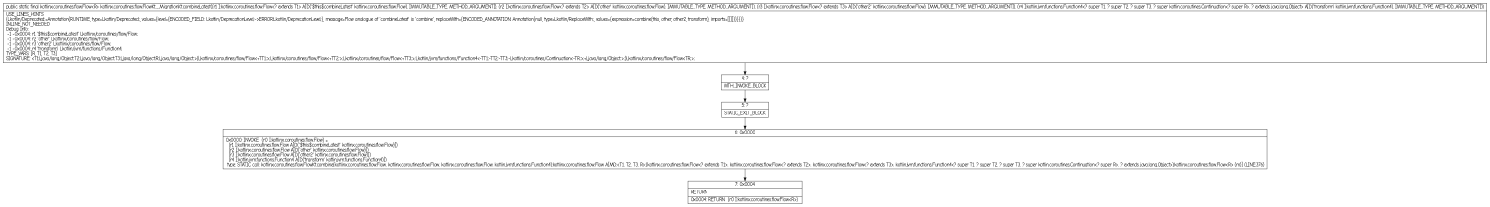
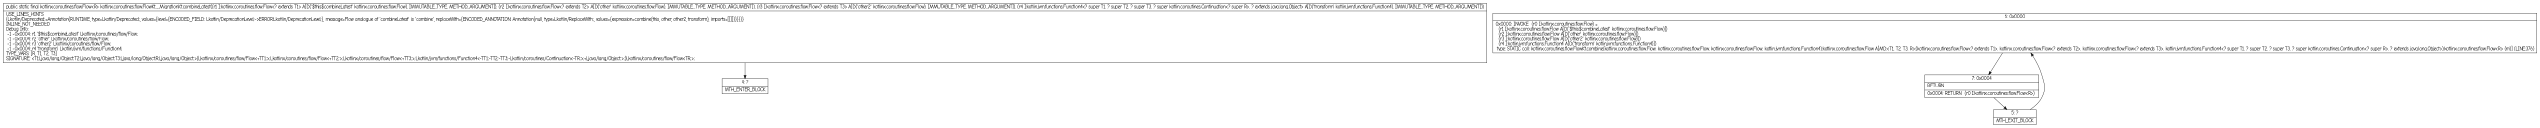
node "4: ?": text "MTH_INVOKE_BLOCK" -> "MTH_ENTER_BLOCK"
edge "4: ?" -> "5: ?": now "7: 0x0004" -> "5: ?"
node "5: ?": text "STATIC_EXIT_BLOCK" -> "MTH_EXIT_BLOCK"
